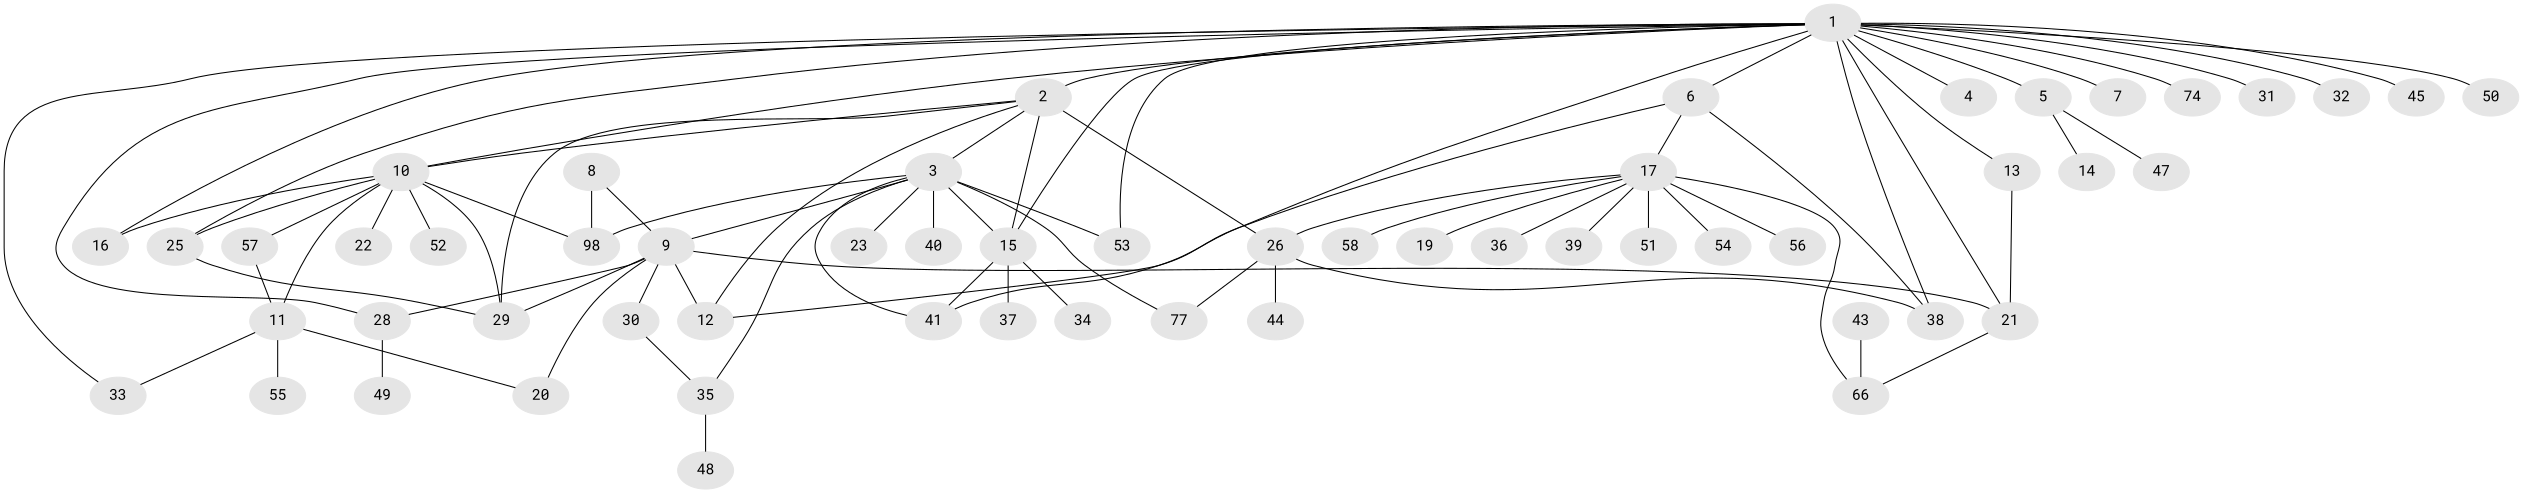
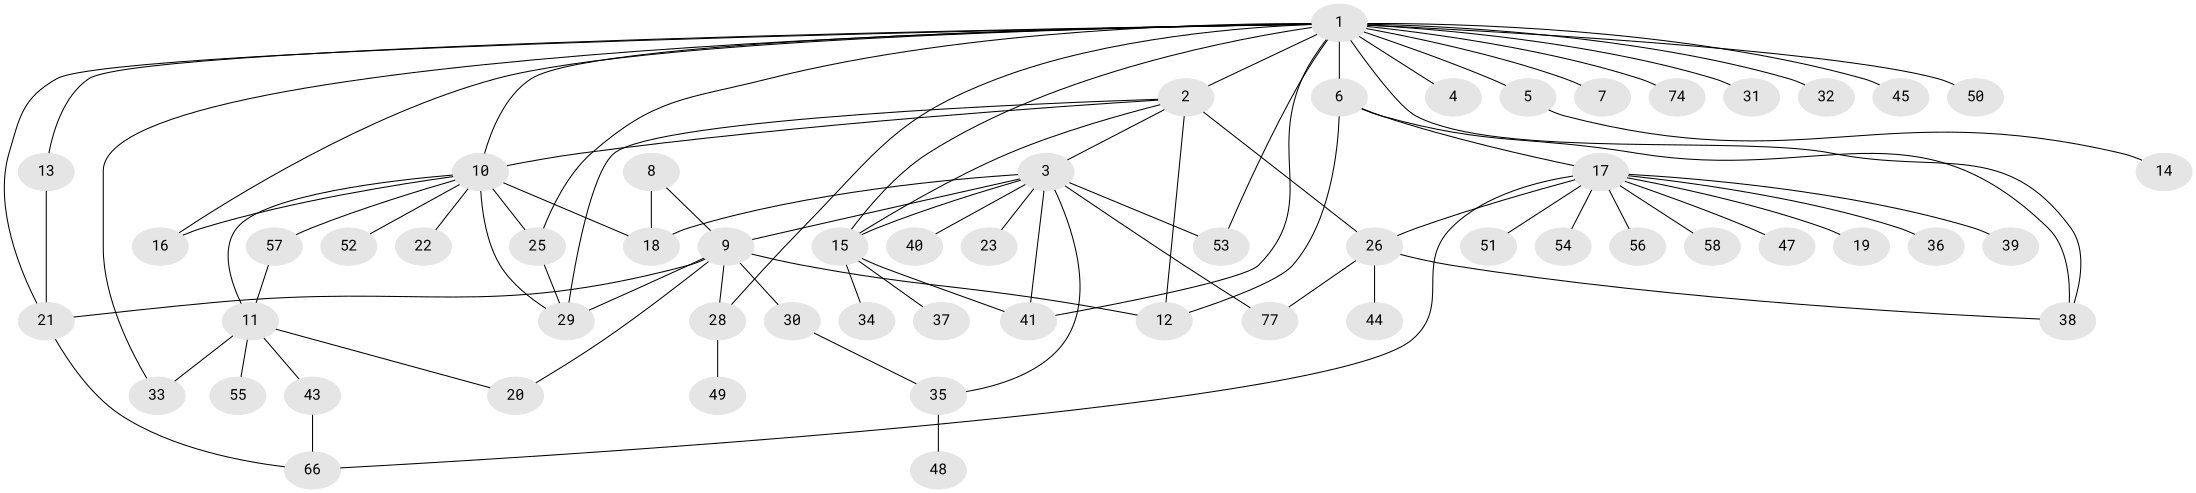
edge "5" -- "47": now "17" -- "47"
node "98": label "98" -> "18"
edge "11" -- "43": added
